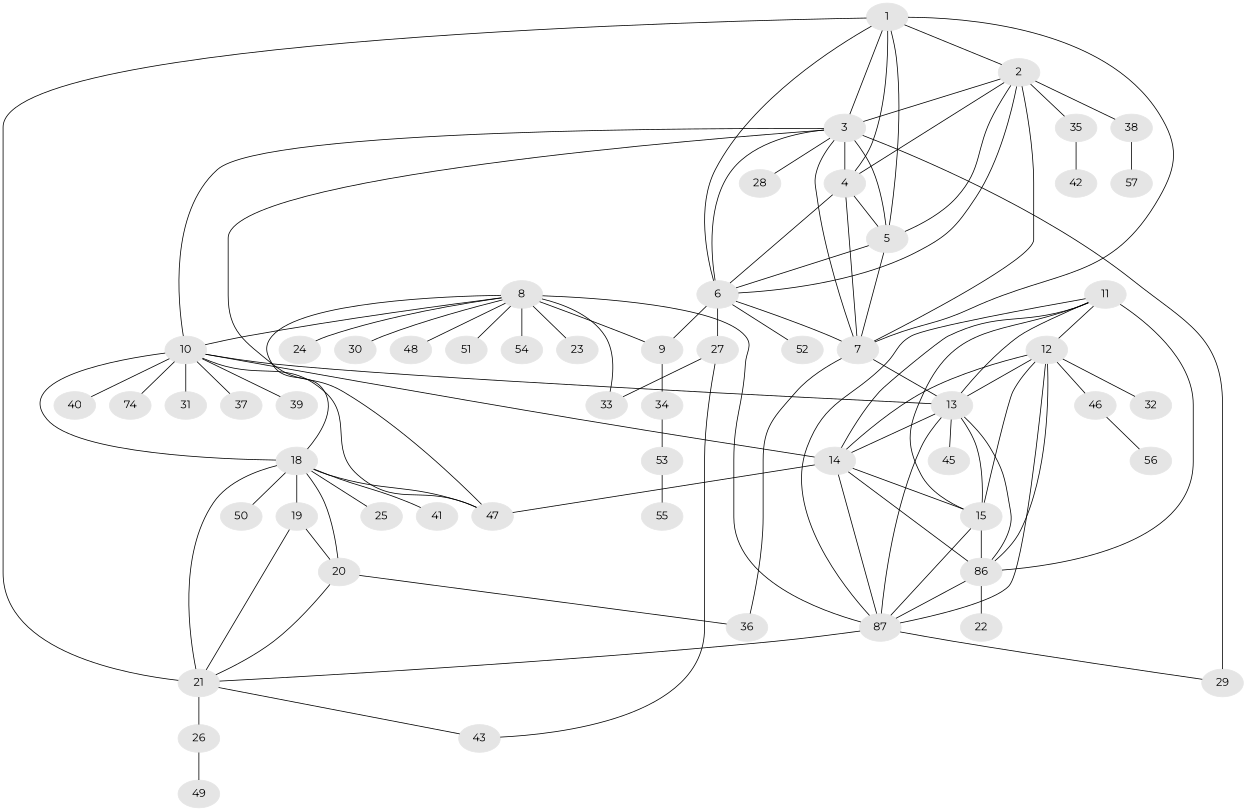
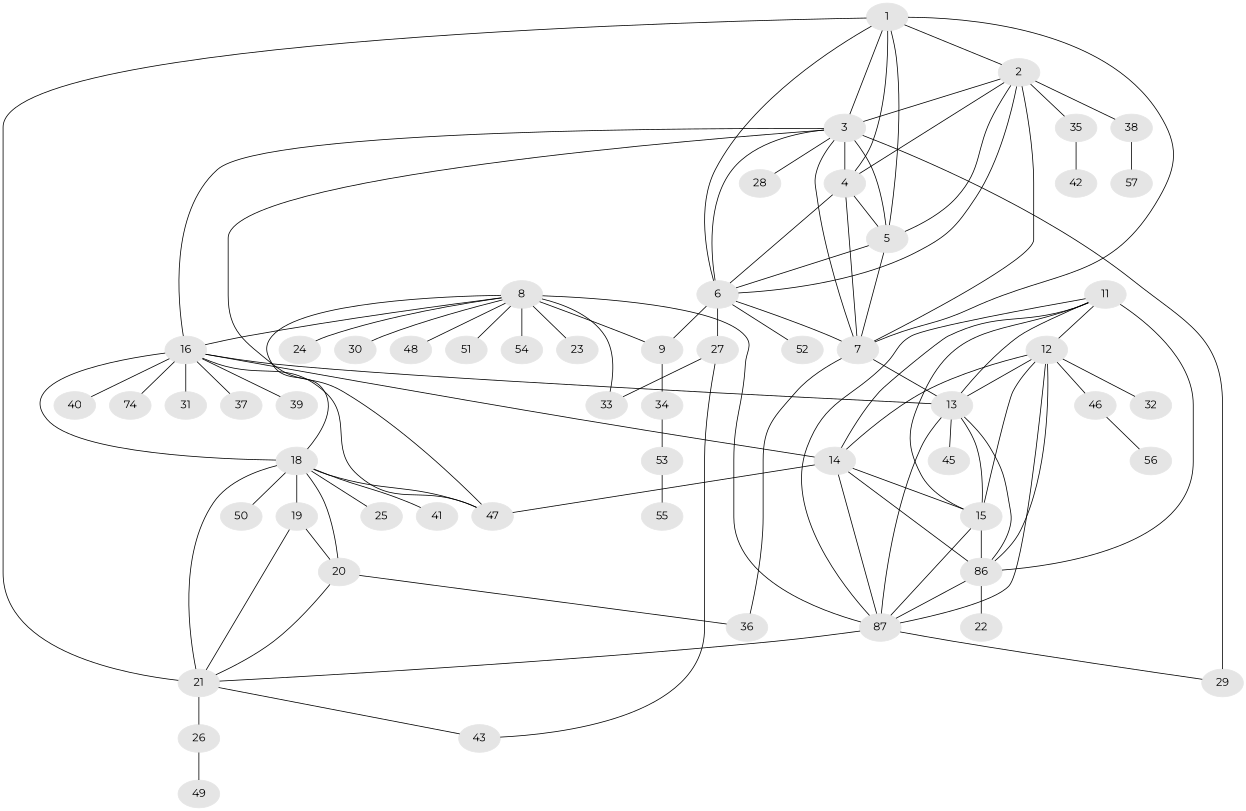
node "10": label "10" -> "16"
edge "13" -- "14": removed
